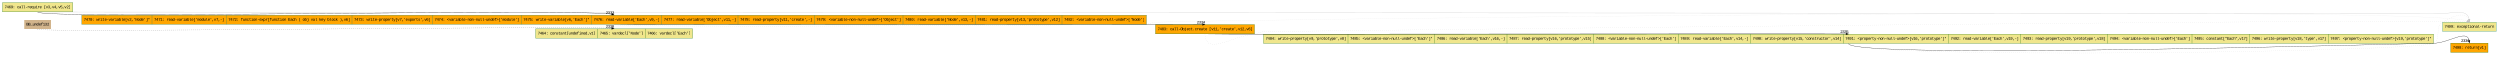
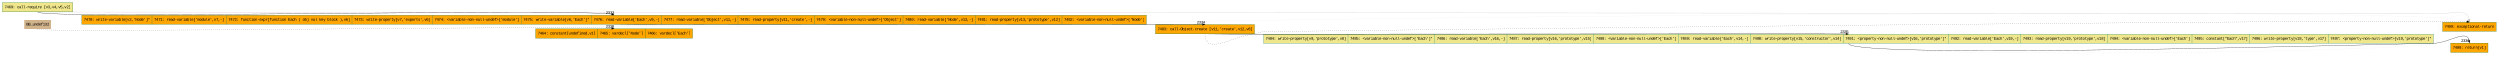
edge "7483: call-Object.create [v11,'create',v12,v8]" -> "7499: exceptional-return": color gray -> black
node "7499: exceptional-return": fillcolor khaki -> orange
node "7464: constant[undefined,v1]": fillcolor khaki -> orange
node "7484: write-property[v9,'prototype',v8]": color darkgreen -> teal
